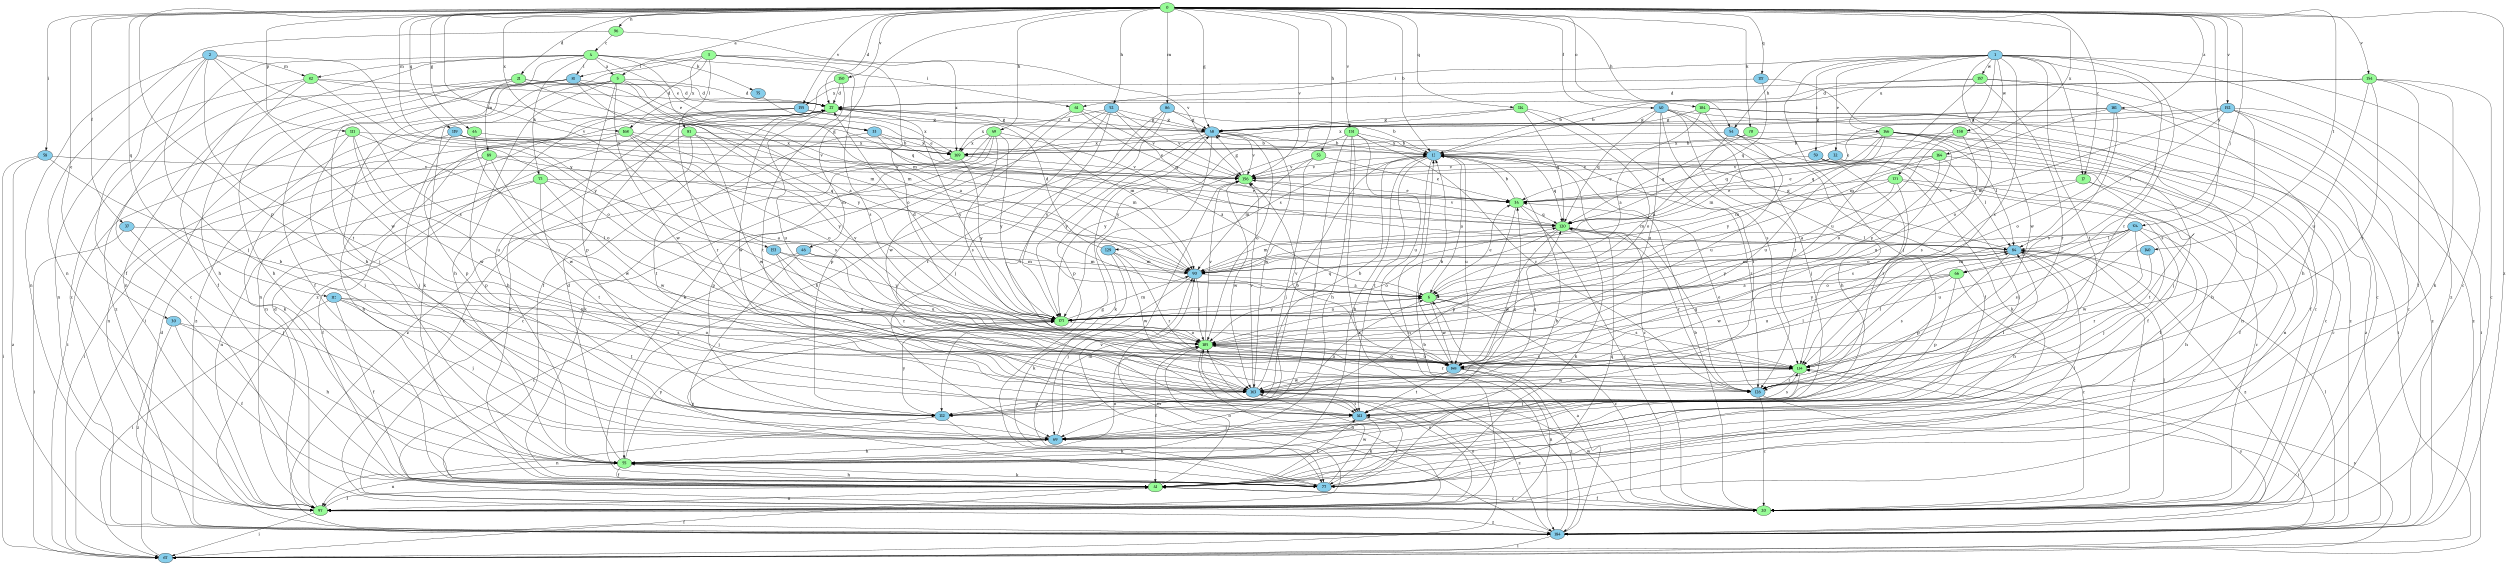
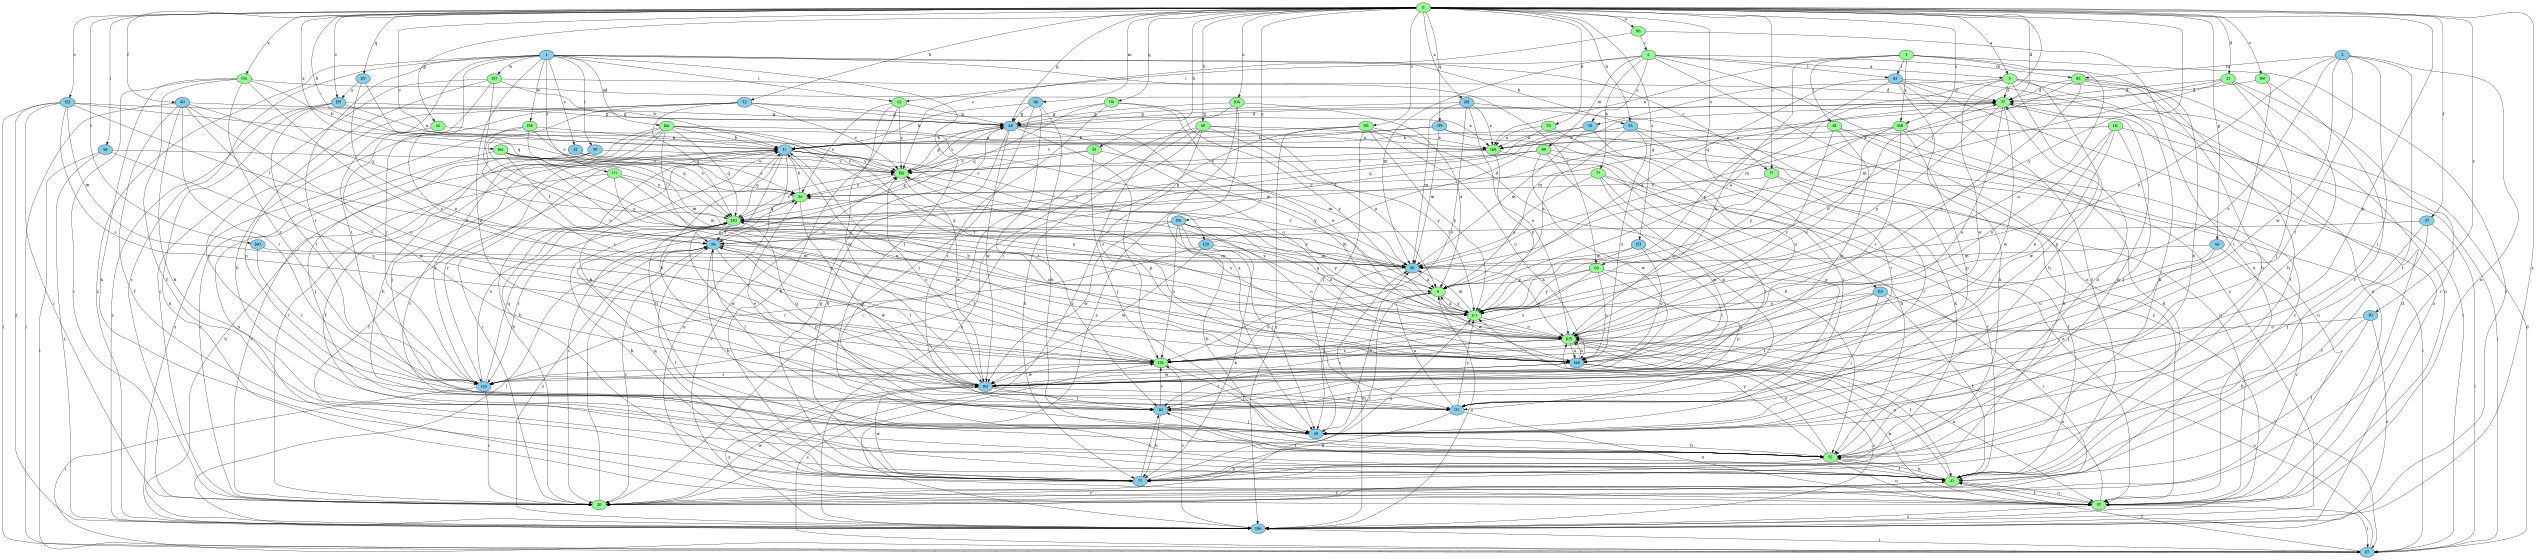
edge "0" -> "111": removed, label "p"
node "75": removed
node "119": label "119" -> "719"
edge "58" -> "134": label "b" -> "s"
edge "13" -> "141": removed, label "t"
edge "104" -> "69": label "j" -> "x"
edge "37" -> "41": added, label "f"
edge "83" -> "77": added, label "k"
